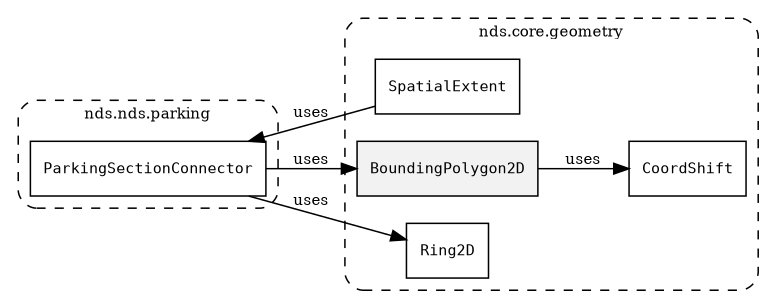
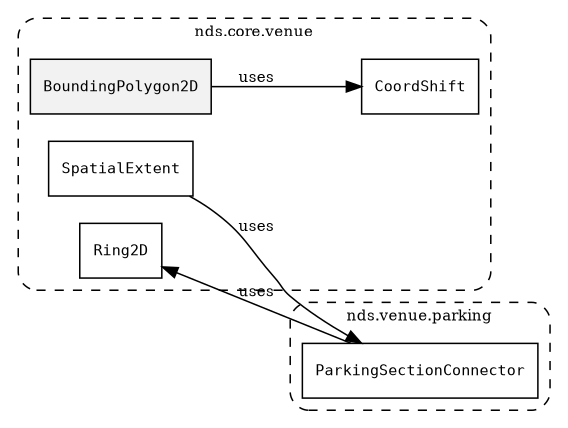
cluster "nds.core.geometry": label "nds.core.geometry" -> "nds.core.venue"
cluster "nds.nds.parking": label "nds.nds.parking" -> "nds.venue.parking"
edge "ParkingSectionConnector" -> "BoundingPolygon2D": removed, label "uses"
